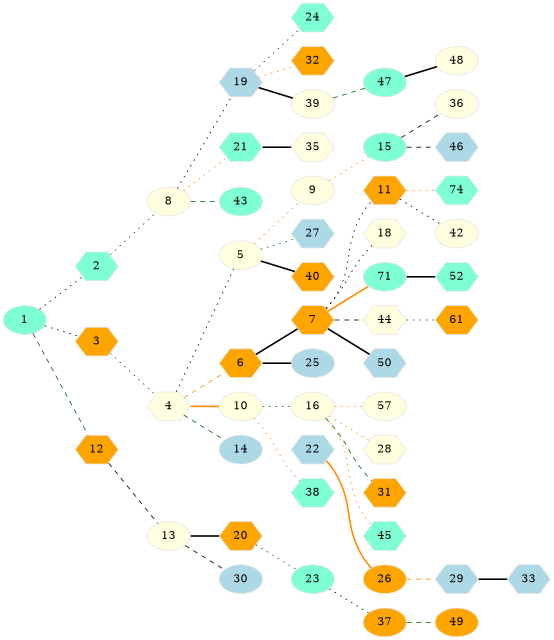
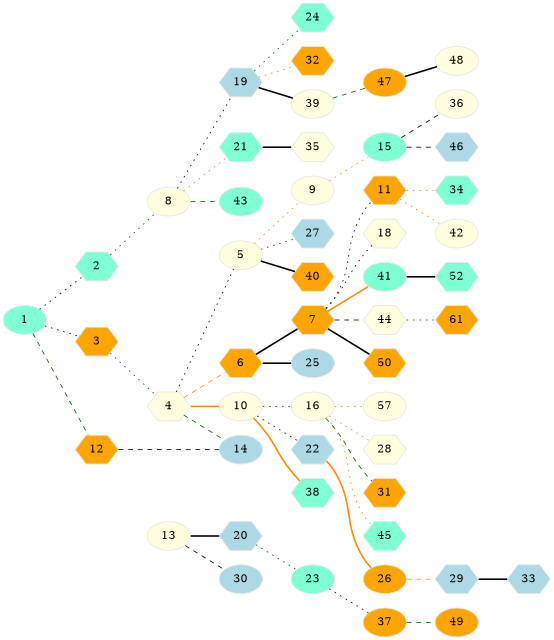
node "47": fillcolor aquamarine -> orange
node "74": label "74" -> "34"
edge "11" -- "42": color black -> darkorange
node "71": label "71" -> "41"
node "50": fillcolor lightblue -> orange
edge "10" -- "22": added
edge "10" -- "38": style dotted -> bold
edge "12" -- "13": now "12" -- "14"
node "20": fillcolor orange -> lightblue
